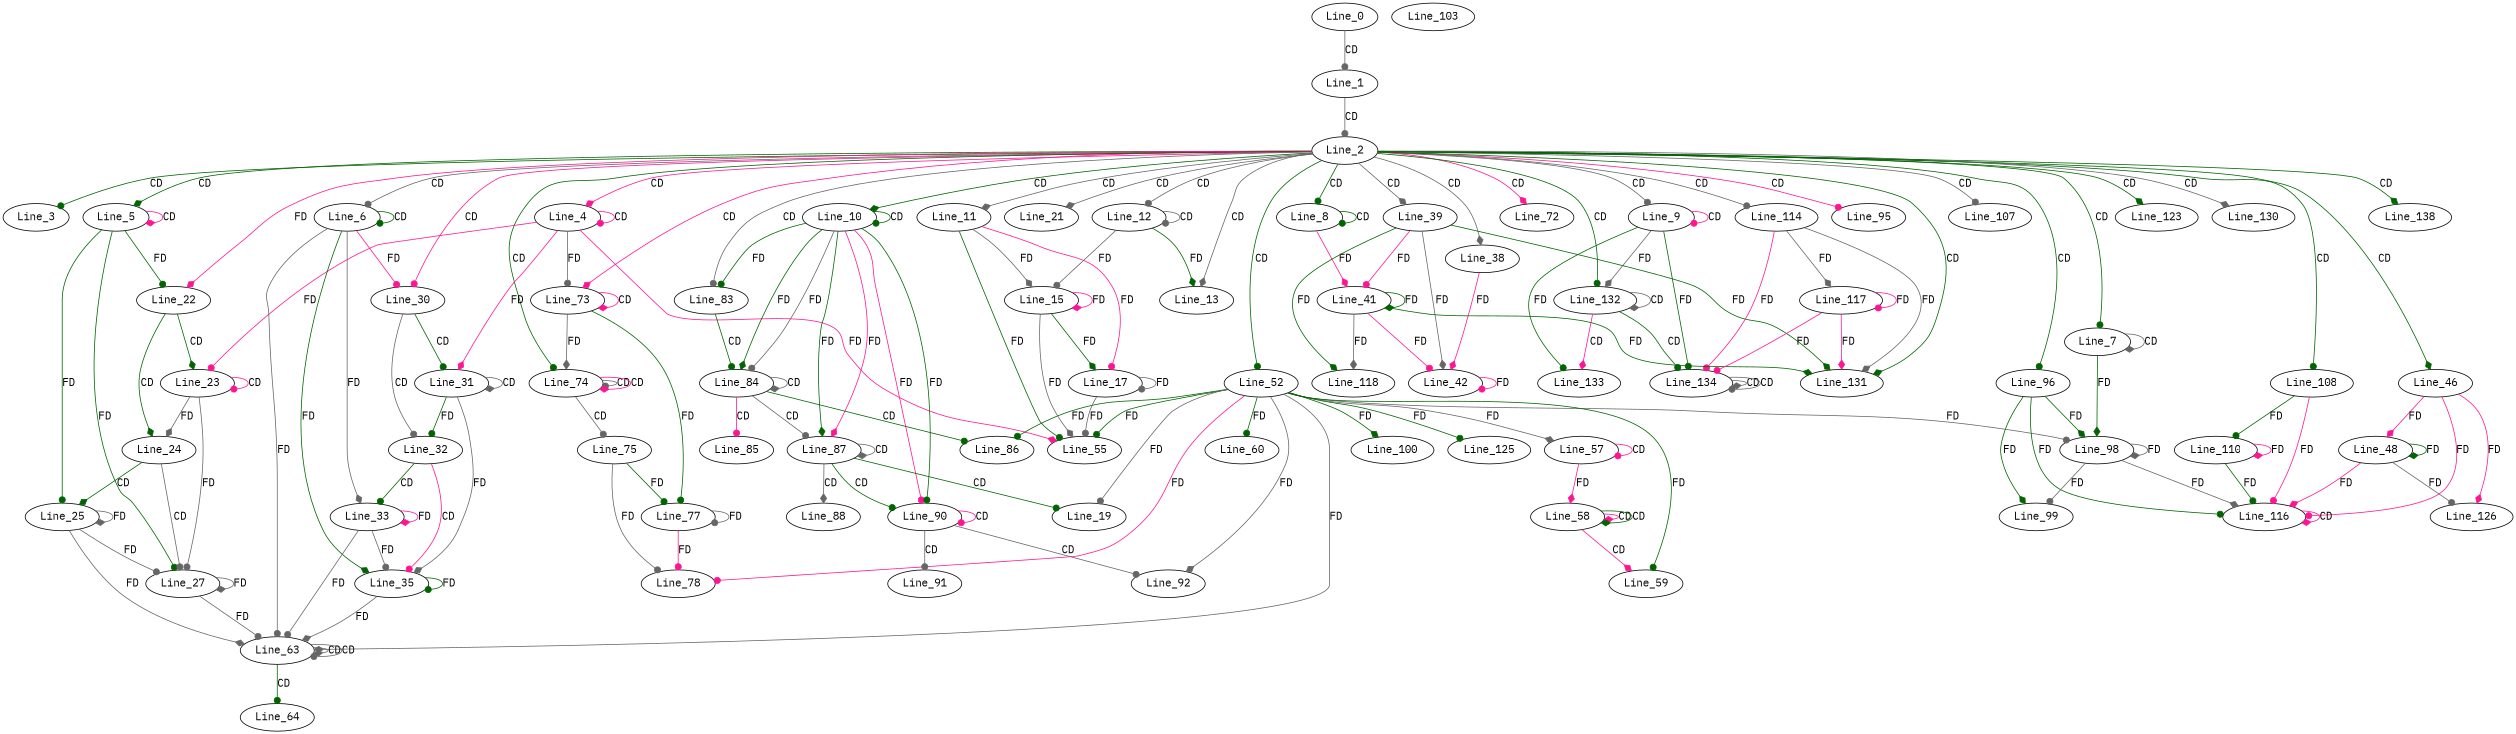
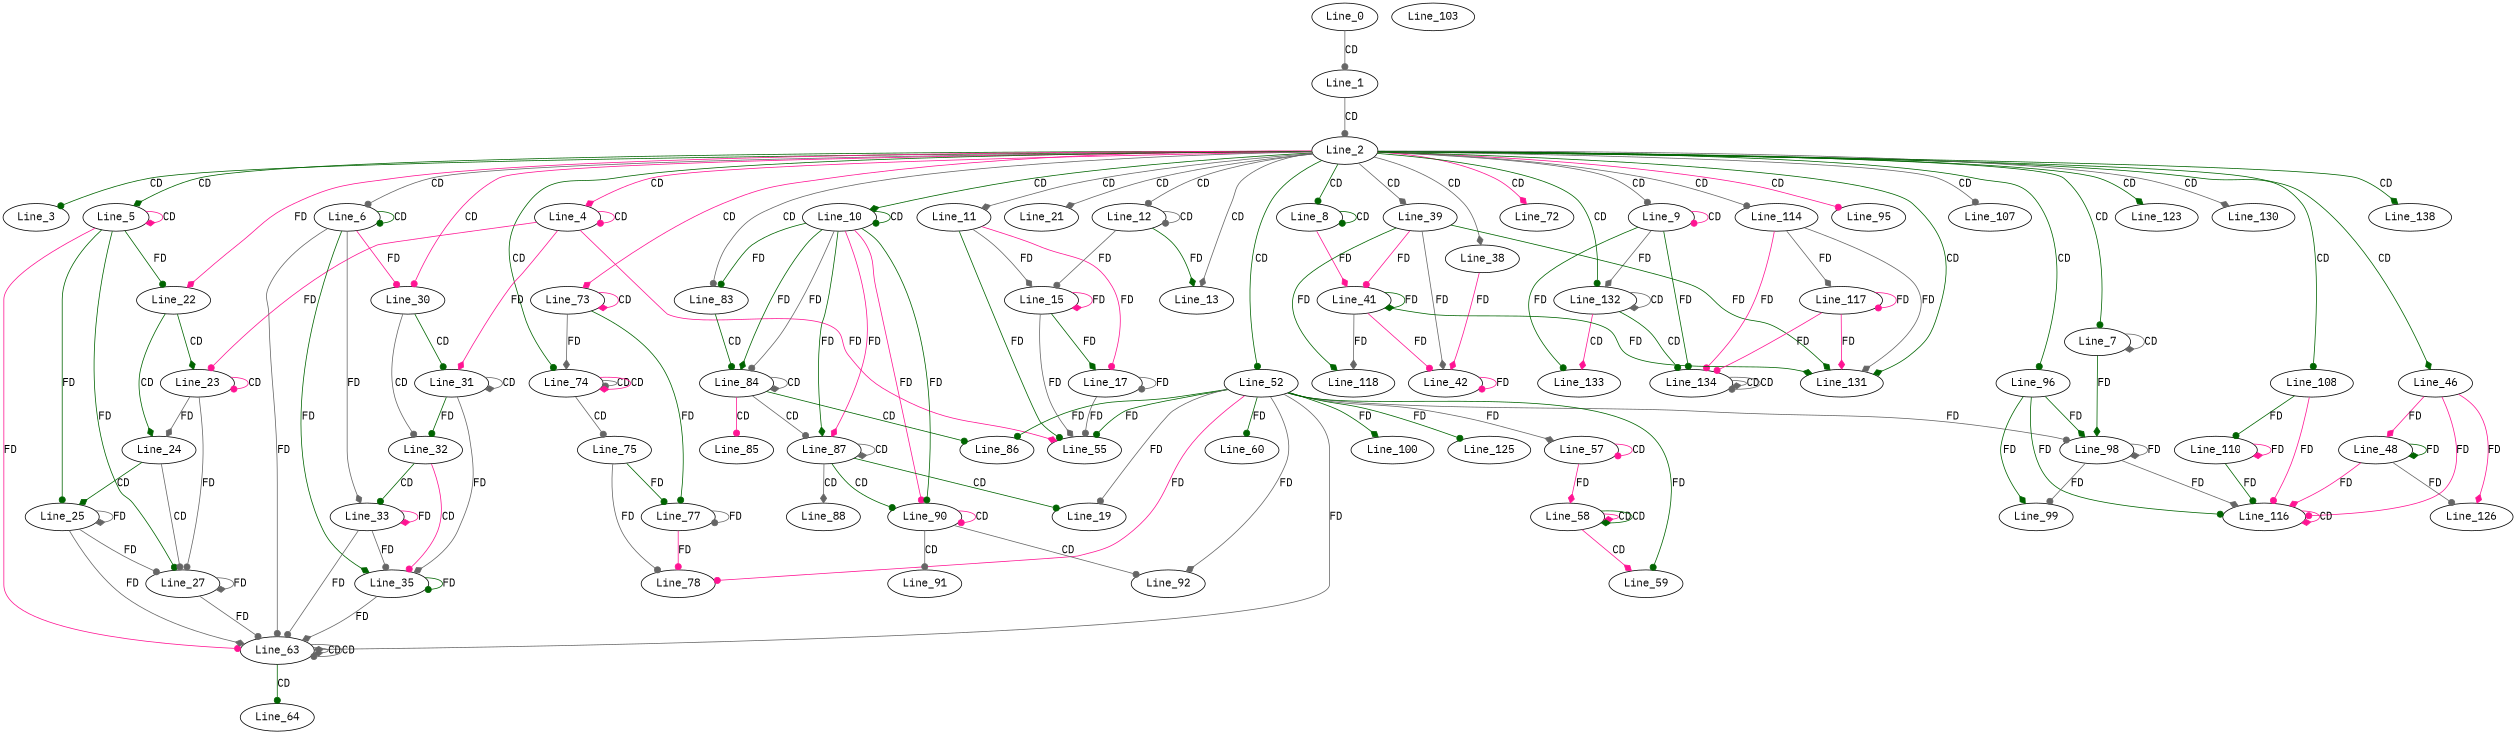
edge "Line_4" -> "Line_73": removed, label "FD"
edge "Line_5" -> "Line_63": added, label "FD"
